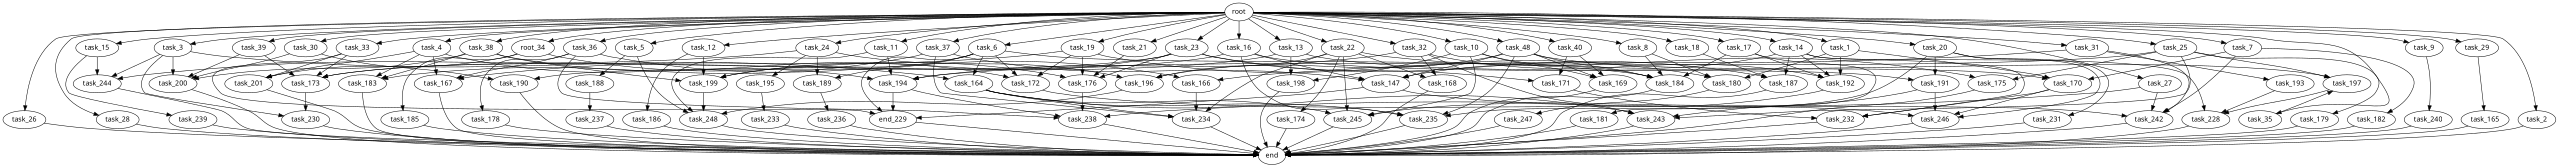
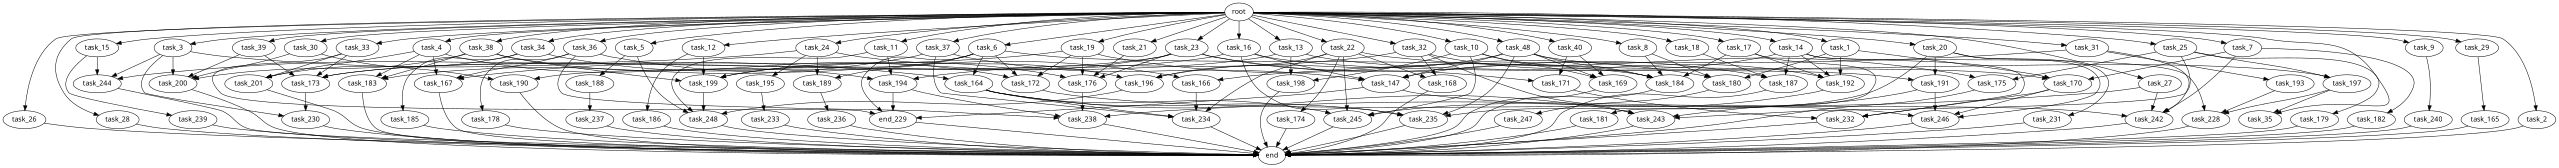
node "root_34": label "root_34" -> "task_34"
edge "task_25" -> "task_194": removed
edge "task_35" -> "task_197": reversed
